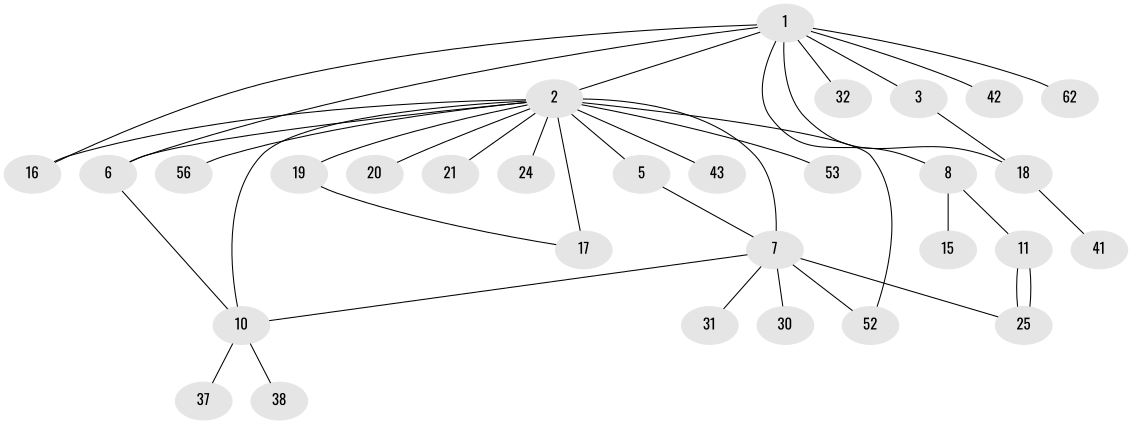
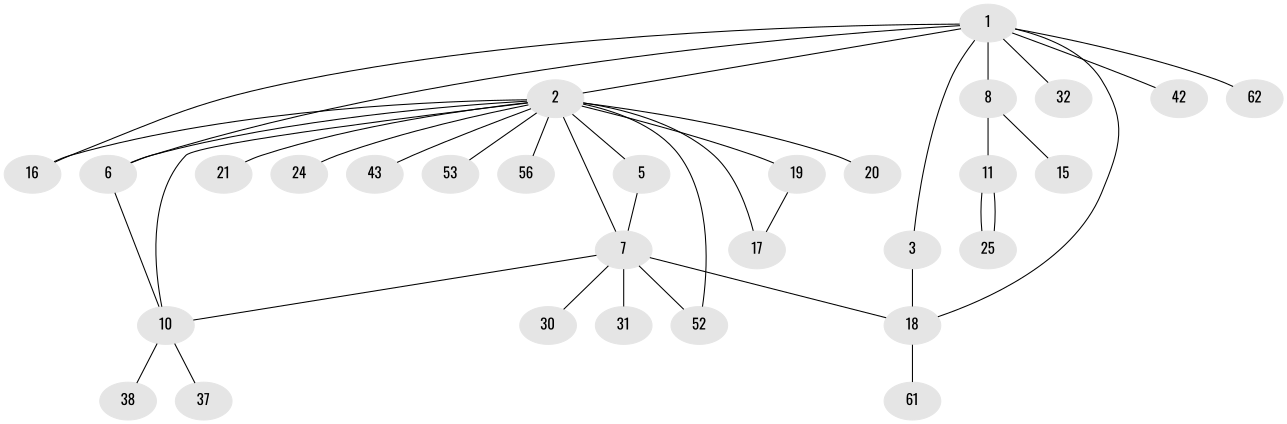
node "41": label "41" -> "61"
edge "7" -- "25": now "7" -- "18"
